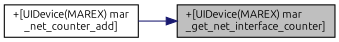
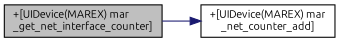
edge "+[UIDevice(MAREX) mar _net_counter_add]" -> "+[UIDevice(MAREX) mar _get_net_interface_counter]": reversed
